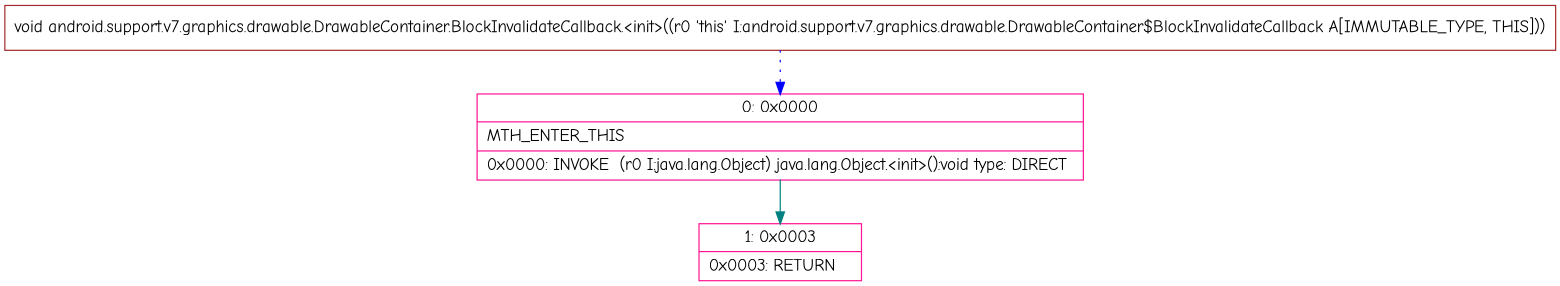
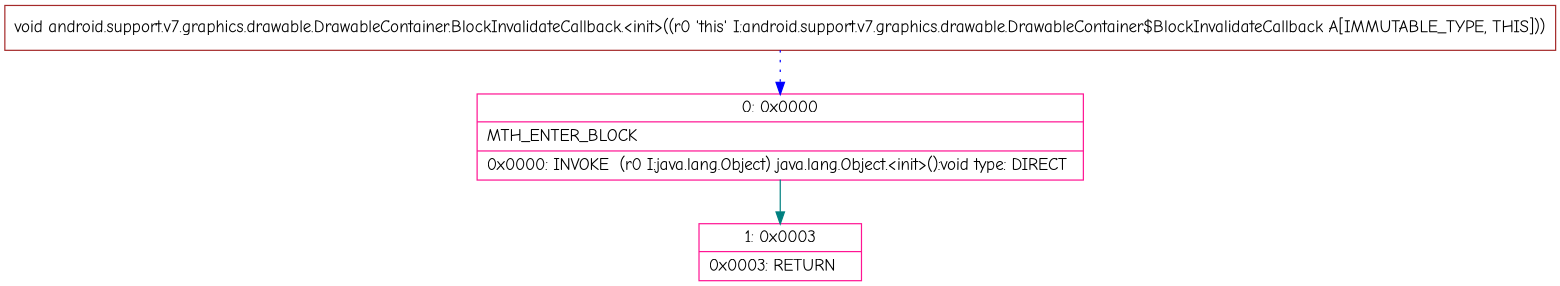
node "0: 0x0000": text "MTH_ENTER_THIS" -> "MTH_ENTER_BLOCK"
